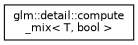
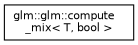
node "glm::detail::compute _mix< T, bool >": label "glm::detail::compute _mix< T, bool >" -> "glm::glm::compute _mix< T, bool >"
